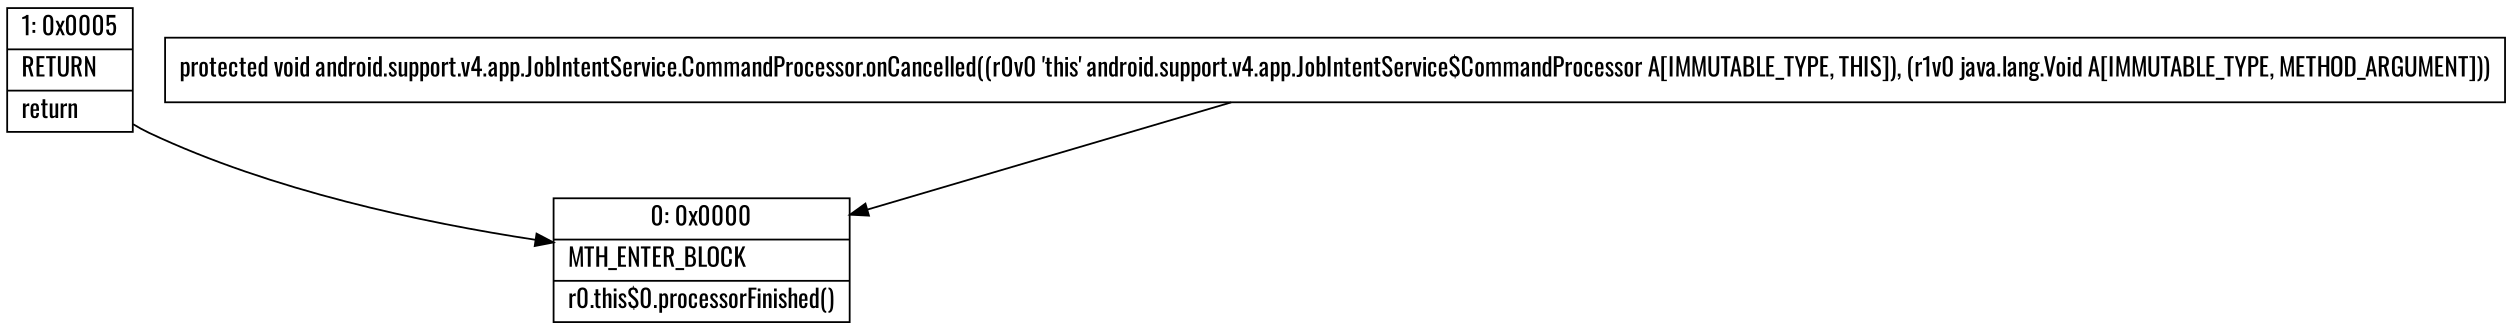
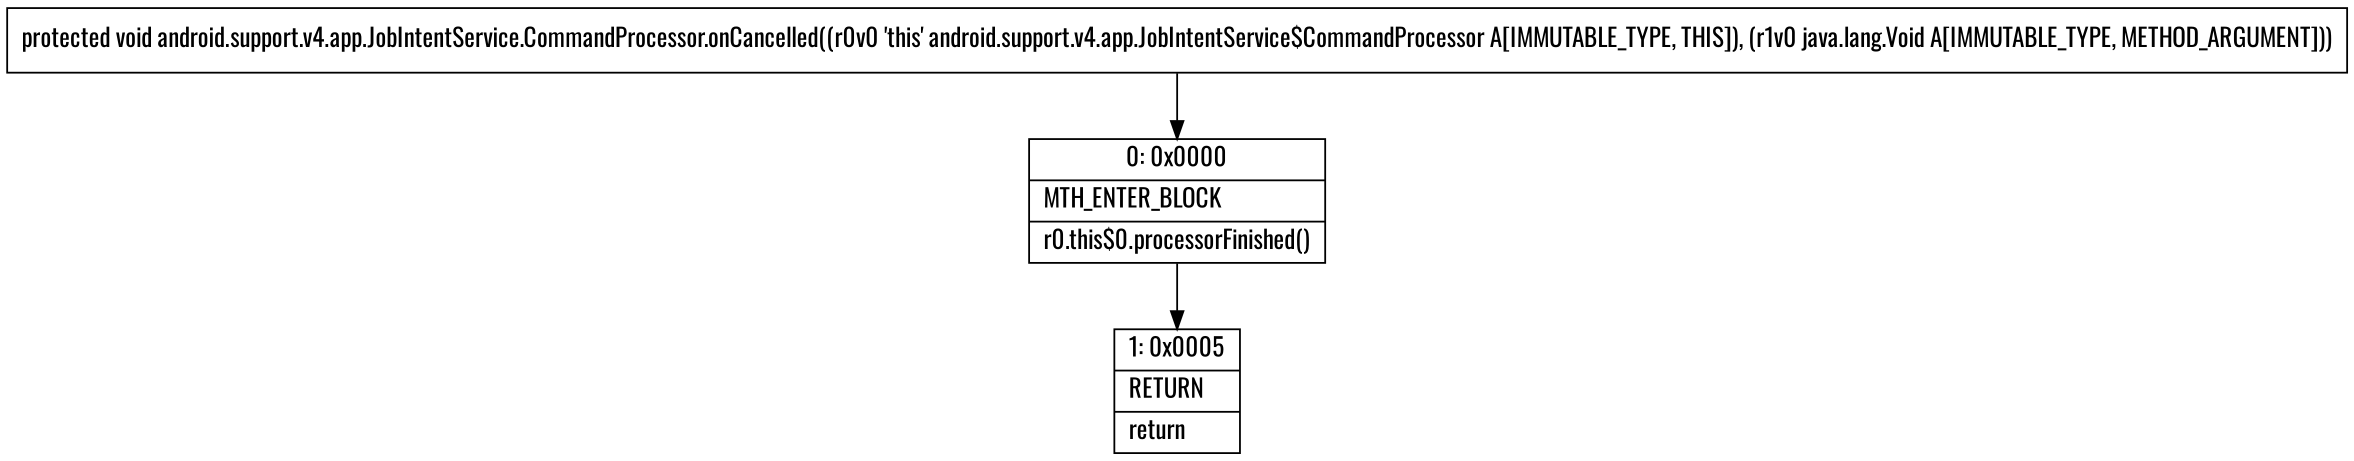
edge "1: 0x0005" -> "0: 0x0000": reversed
